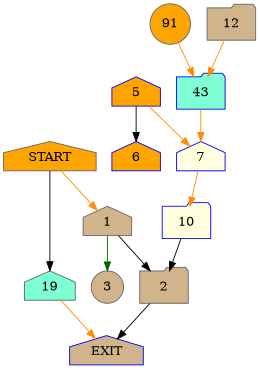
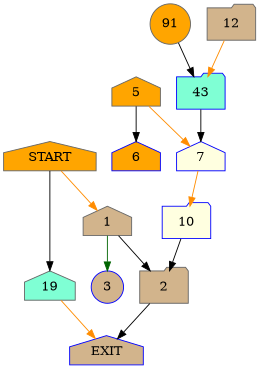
edge "91" -> "43": color darkorange -> black
node "5": color blue -> gray40
edge "43" -> "7": color darkorange -> black
node "3": color gray40 -> blue
